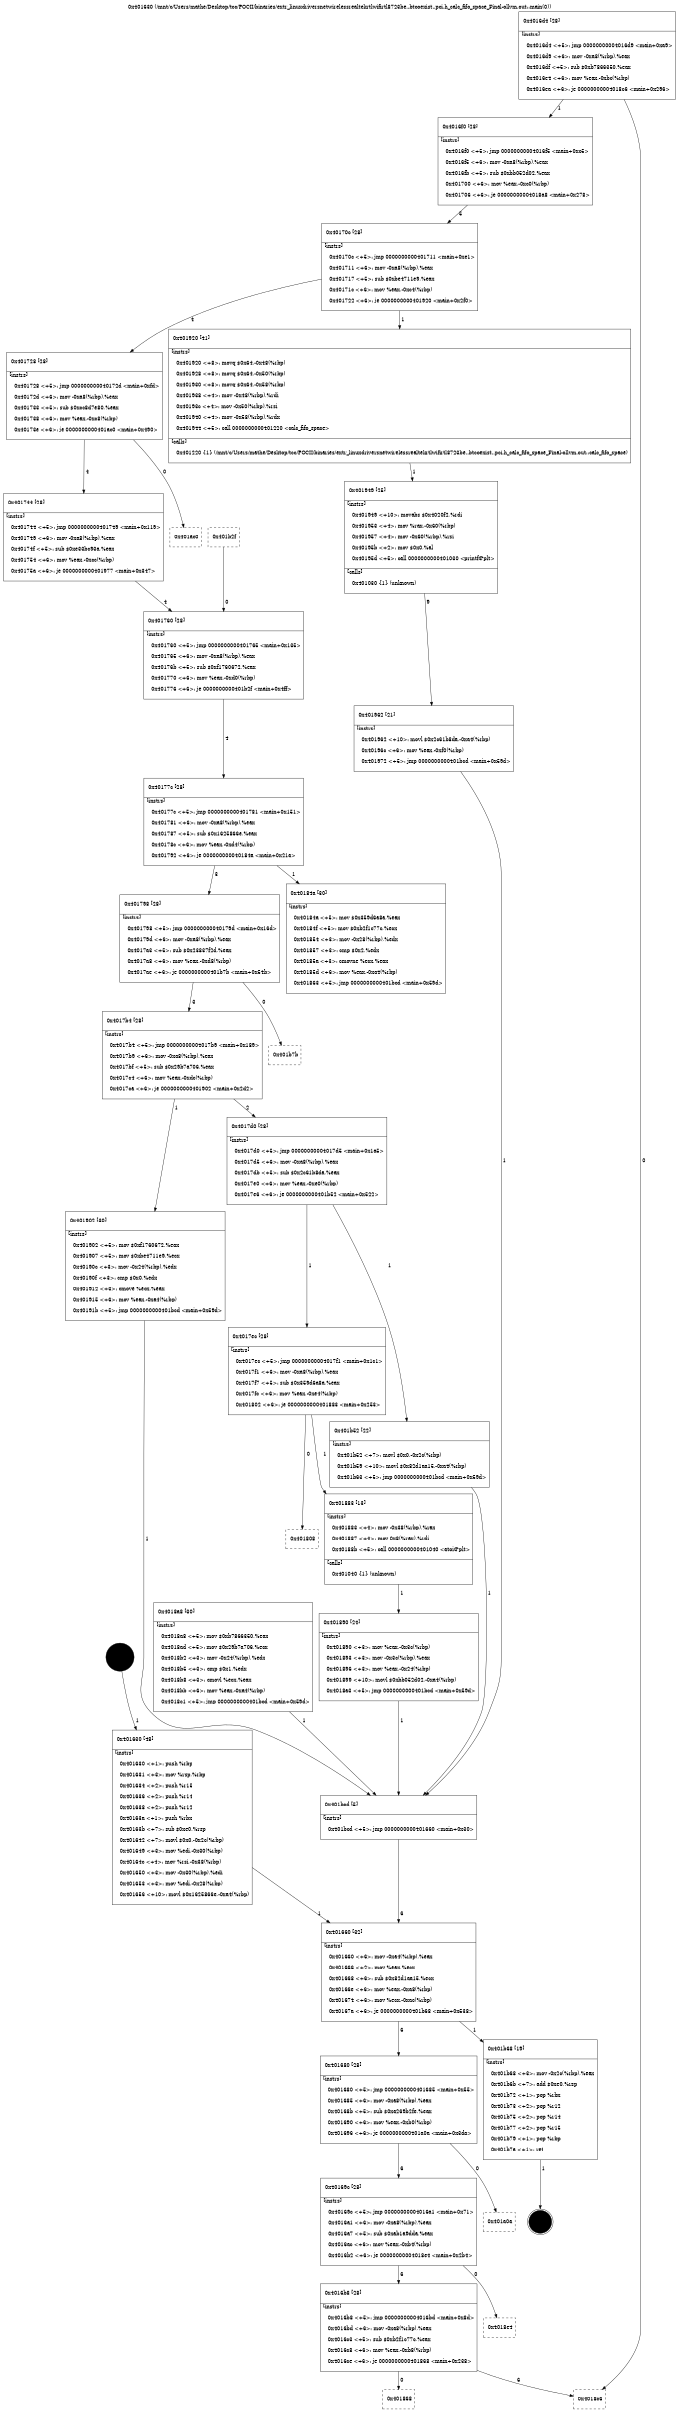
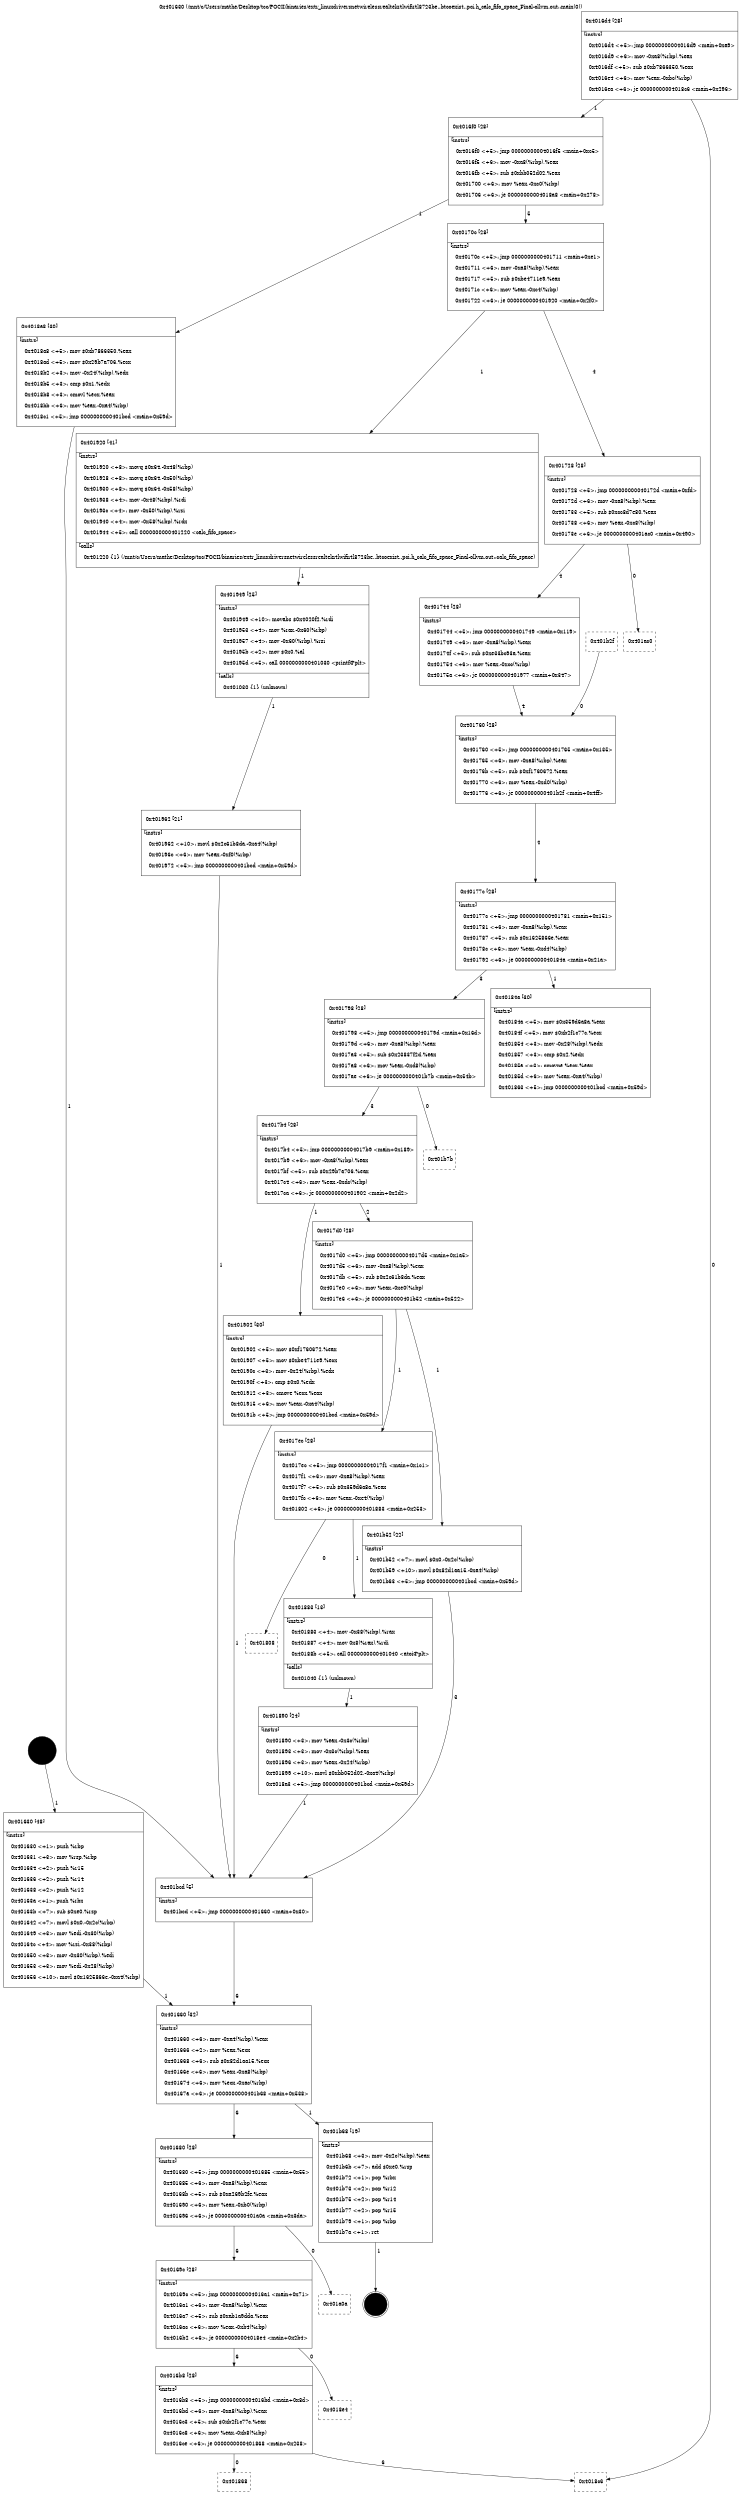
edge "0x4016f0 [28]" -> "0x4018a8 [30]": added, label "1"
edge "0x401949 [25]" -> "0x401962 [21]": label " 9" -> " 1"
edge "0x401b52 [22]" -> "0x401bcd [5]": label " 1" -> " 3"
